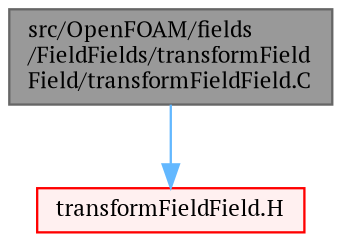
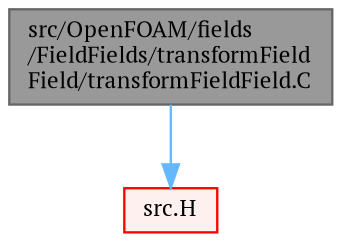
node "transformFieldField.H": label "transformFieldField.H" -> "src.H"
